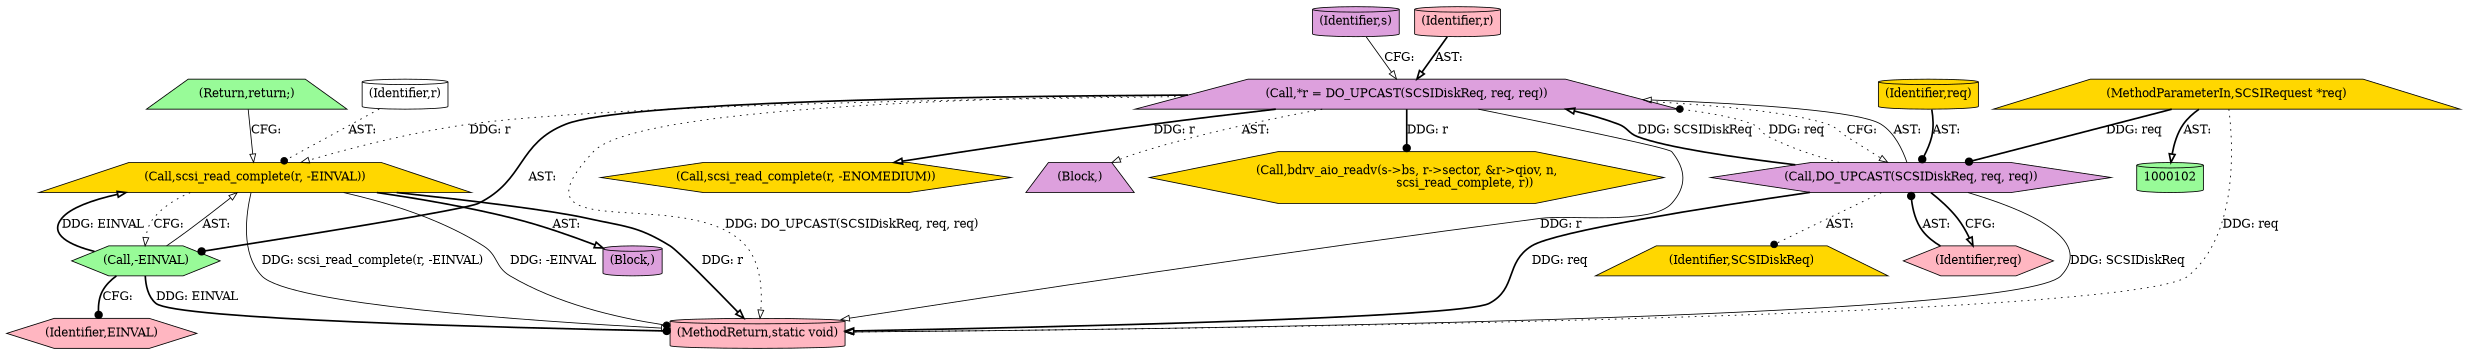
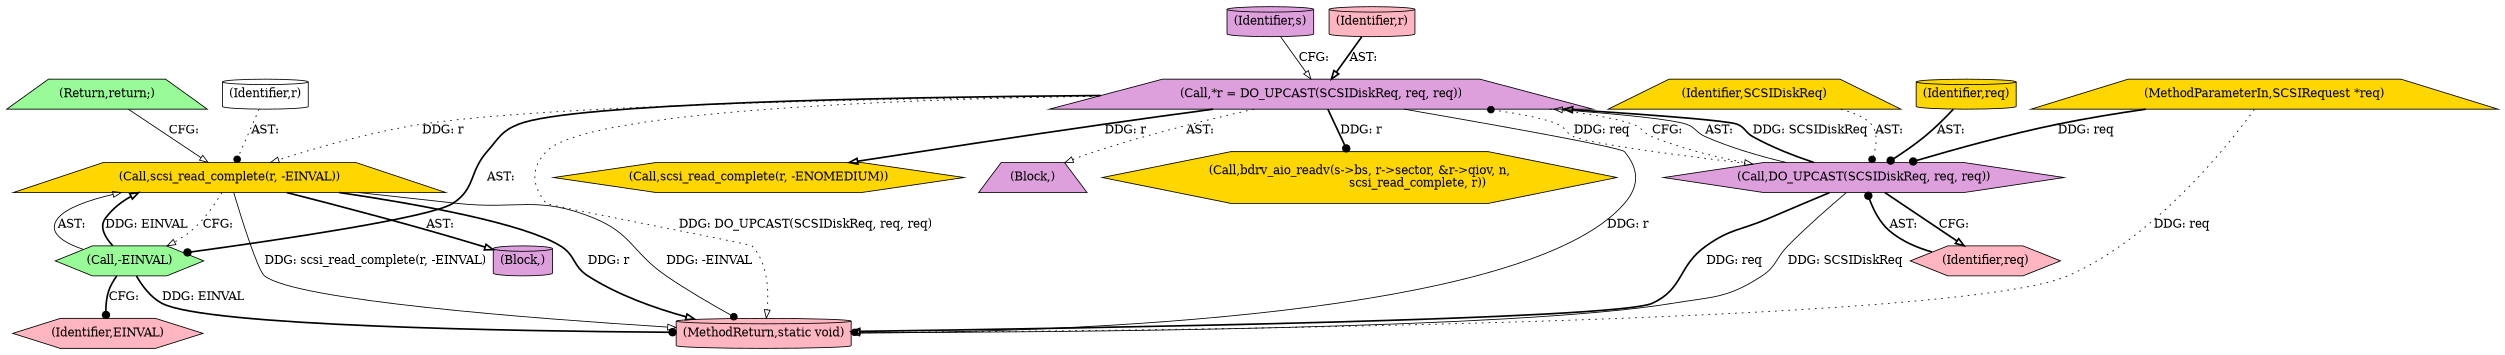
node "1000102": removed
edge "(Call,DO_UPCAST(SCSIDiskReq, req, req))" -> "(Identifier,SCSIDiskReq)": reversed
edge "(MethodParameterIn,SCSIRequest *req)" -> "(MethodReturn,static void)": arrowhead onormal -> dot
